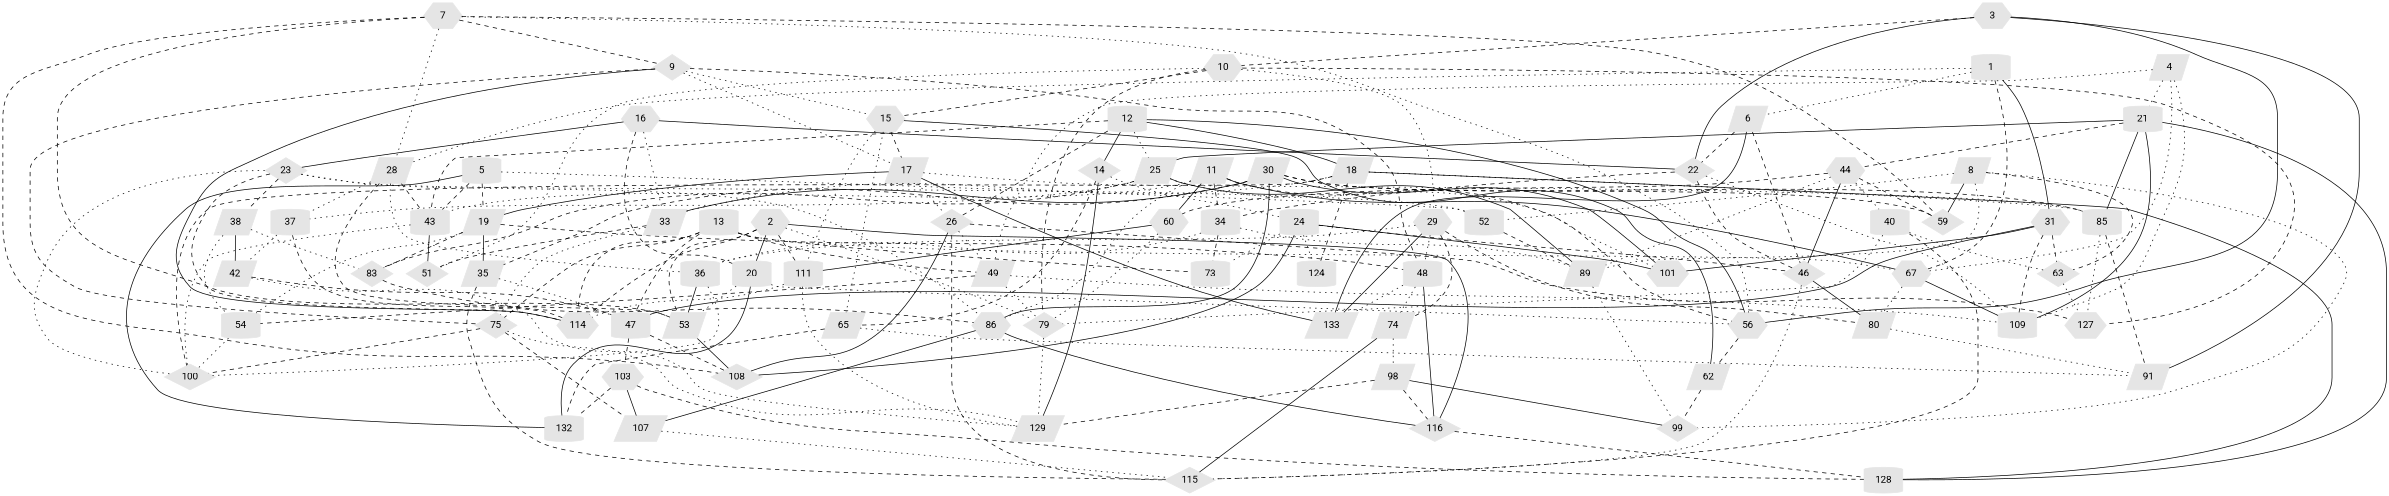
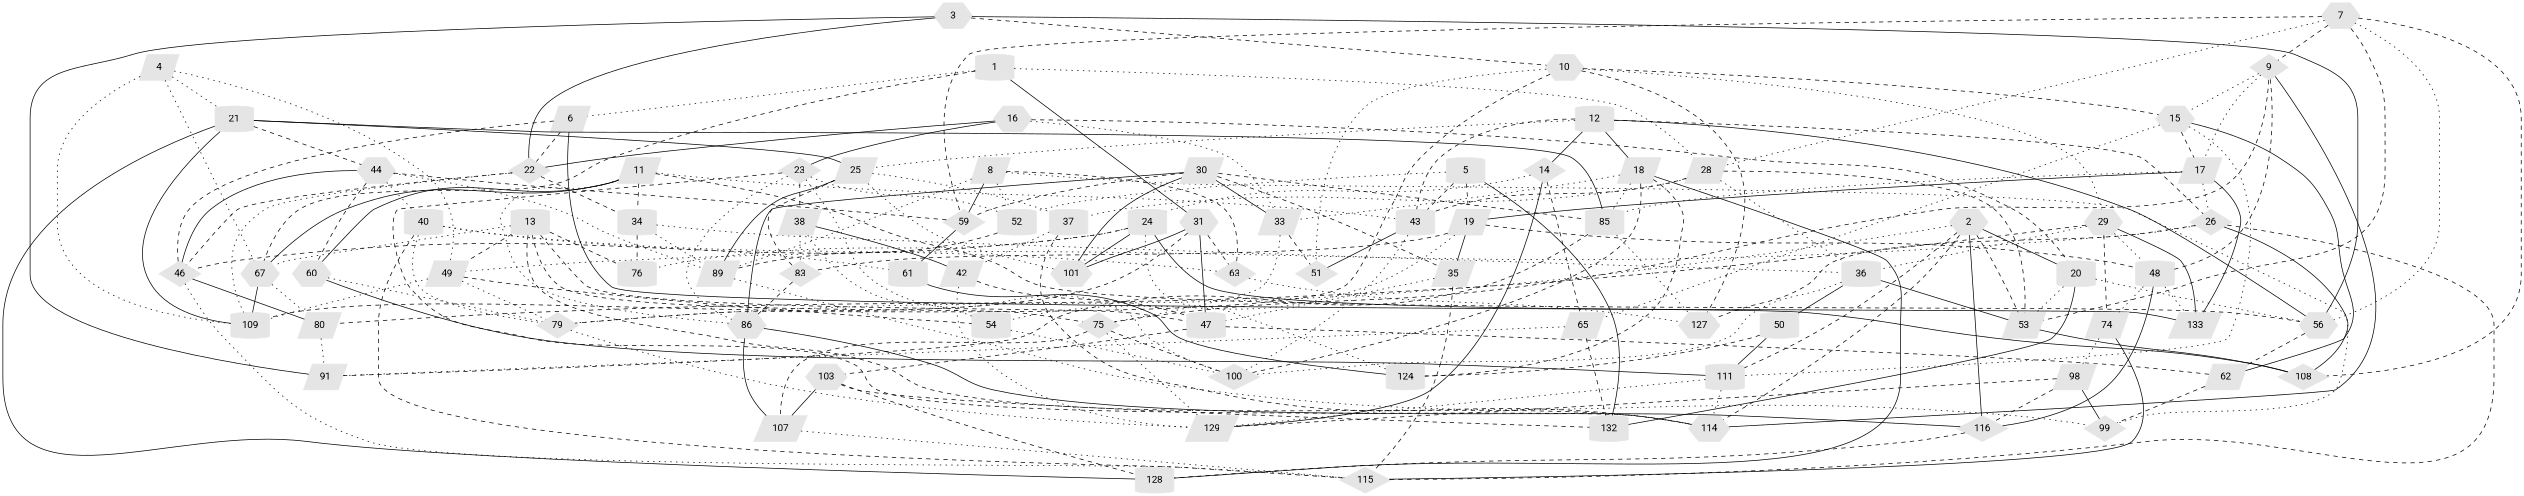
node "61": added
node "73": label "73" -> "76"
node "50": added
edge "47" -- "108": now "47" -- "62"
